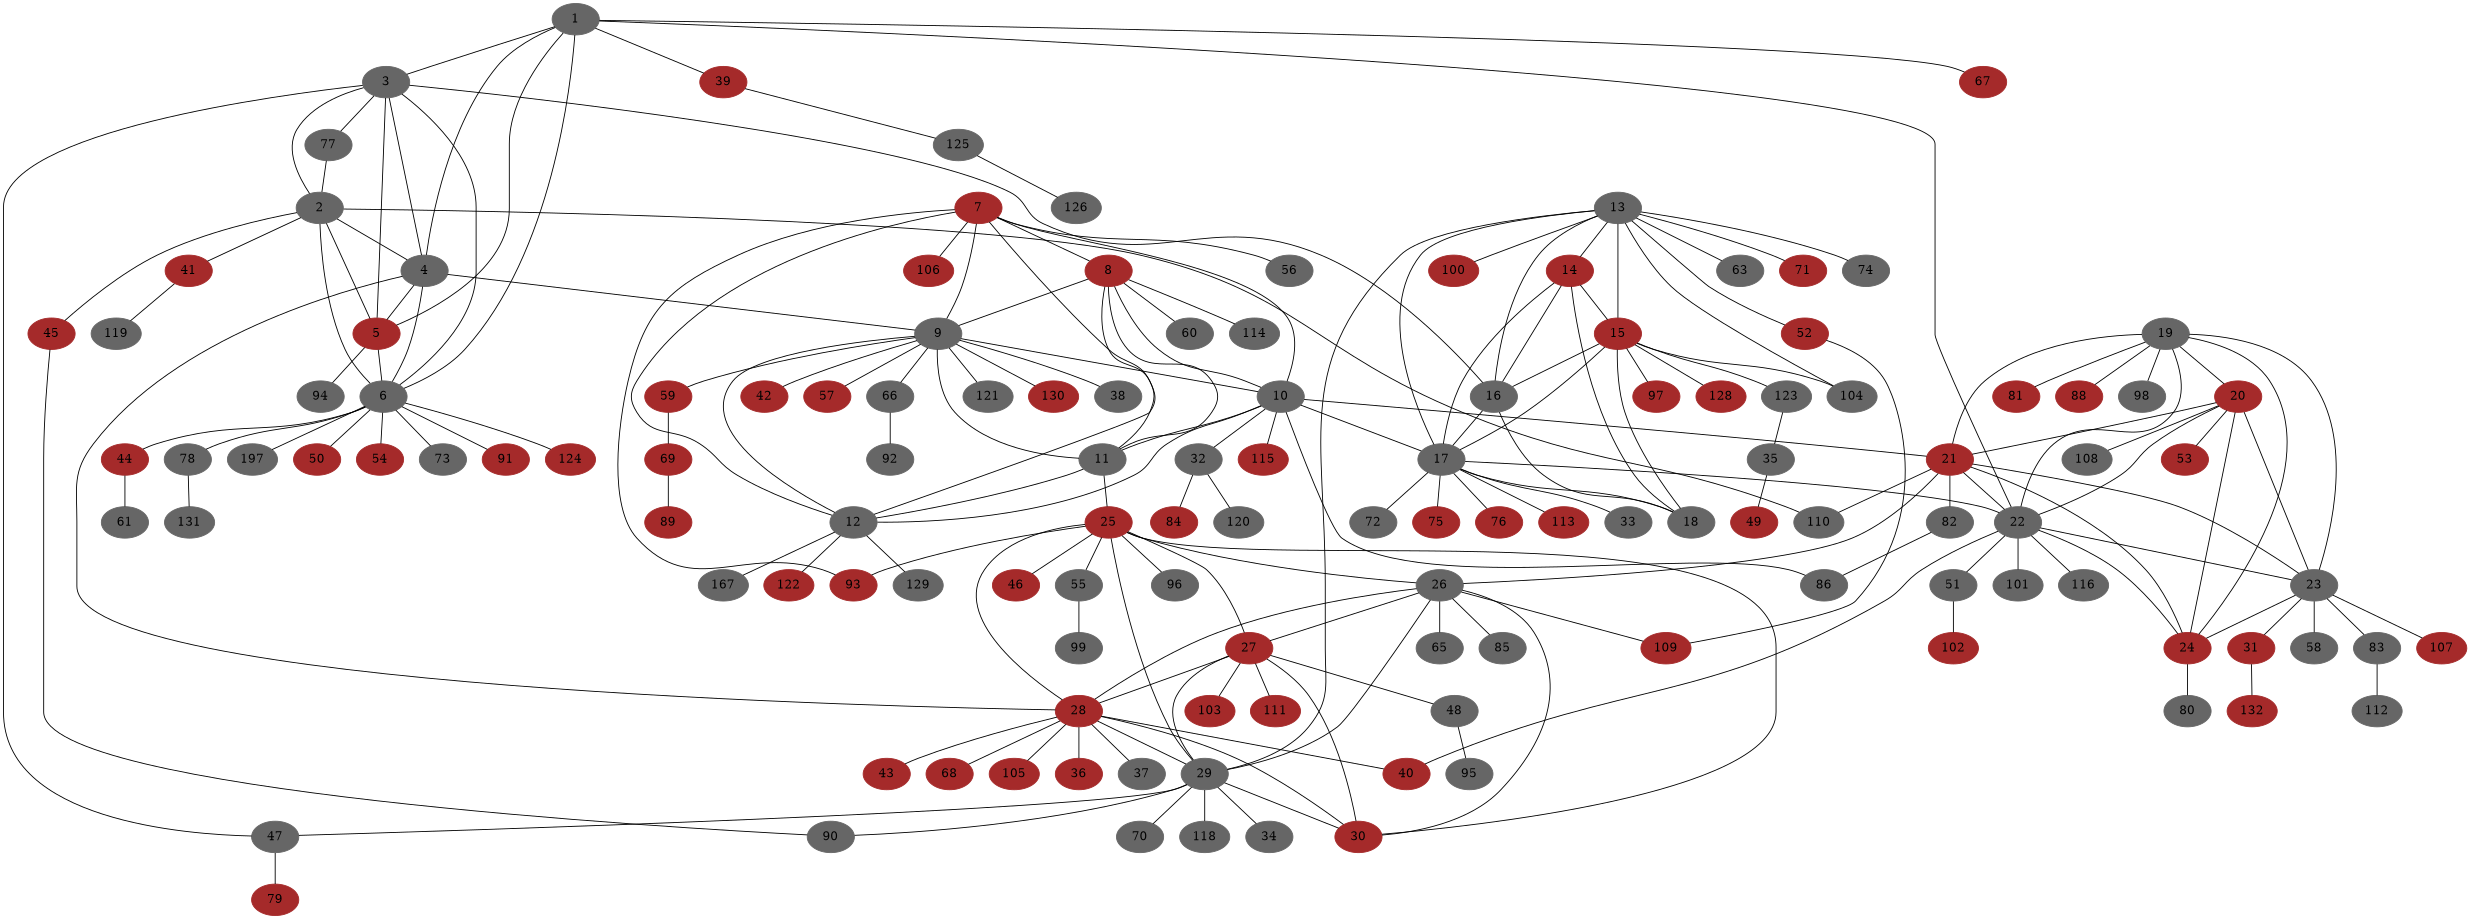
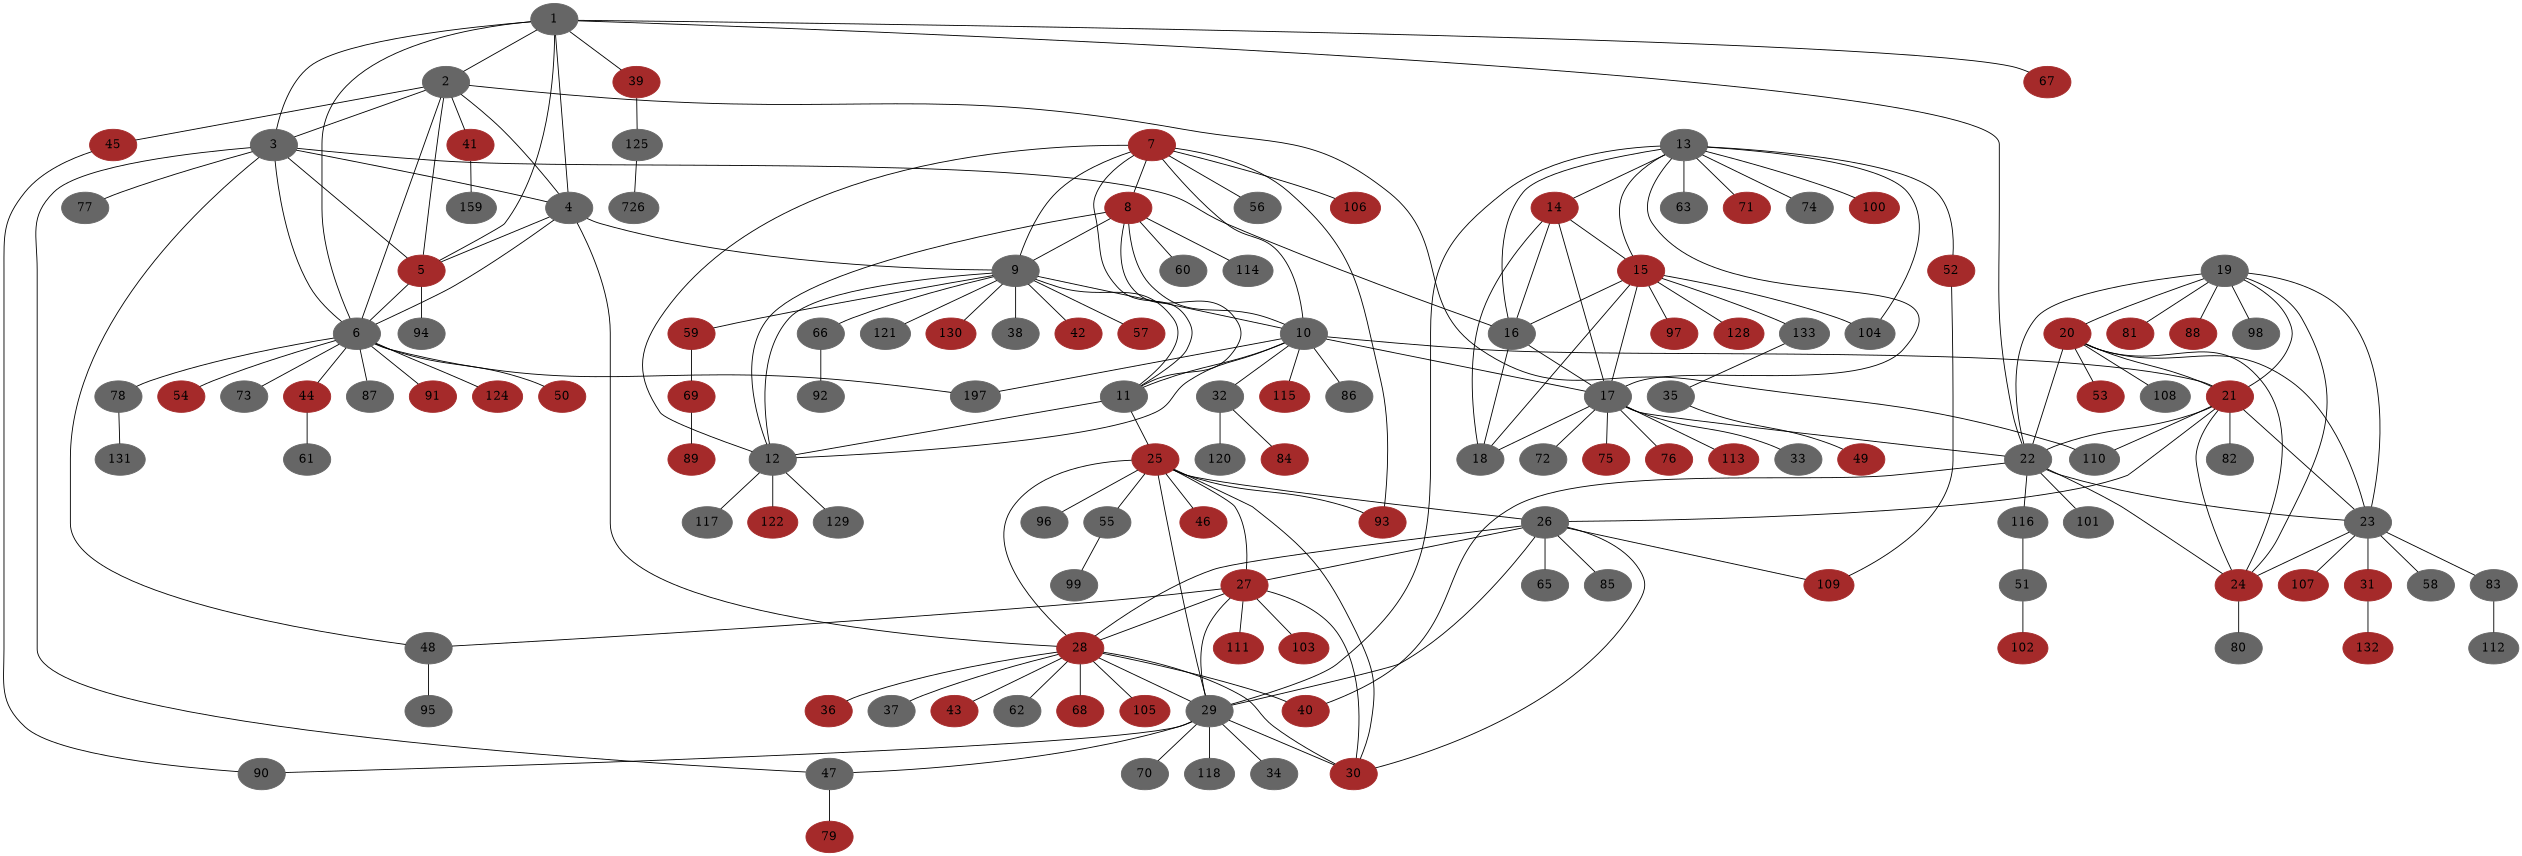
edge "77" -- "2": now "1" -- "2"
node "126": label "126" -> "726"
node "119": label "119" -> "159"
edge "10" -- "197": added
node "87": added
node "123": label "123" -> "133"
edge "3" -- "48": added
edge "82" -- "86": removed
edge "22" -- "51": now "116" -- "51"
node "167": label "167" -> "117"
node "62": added
